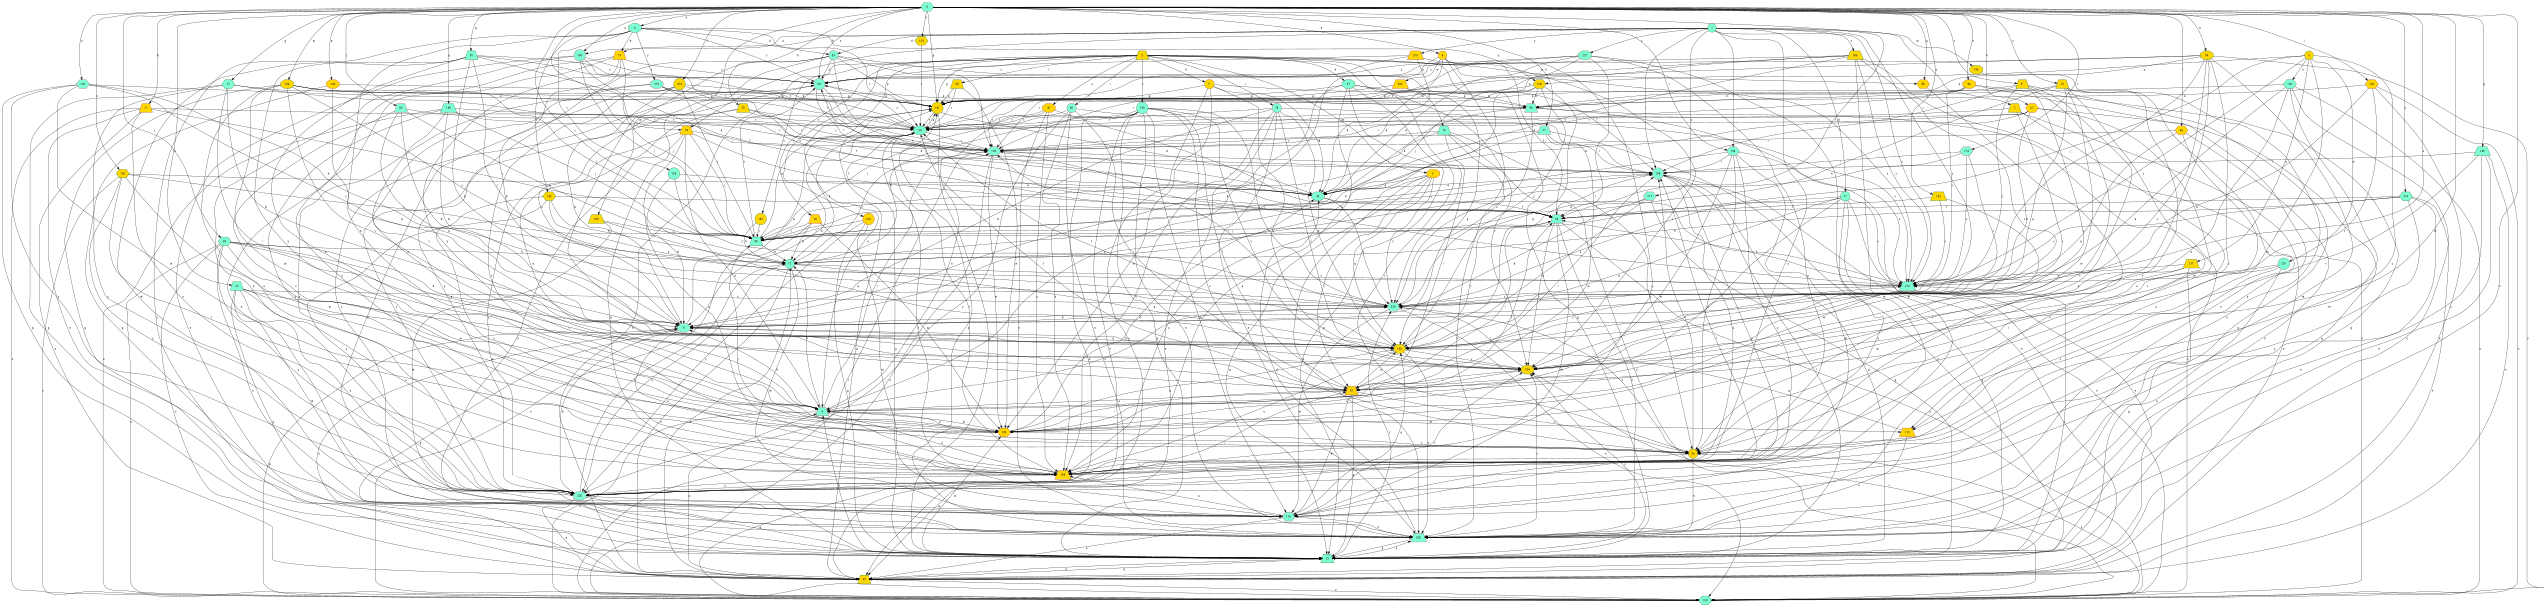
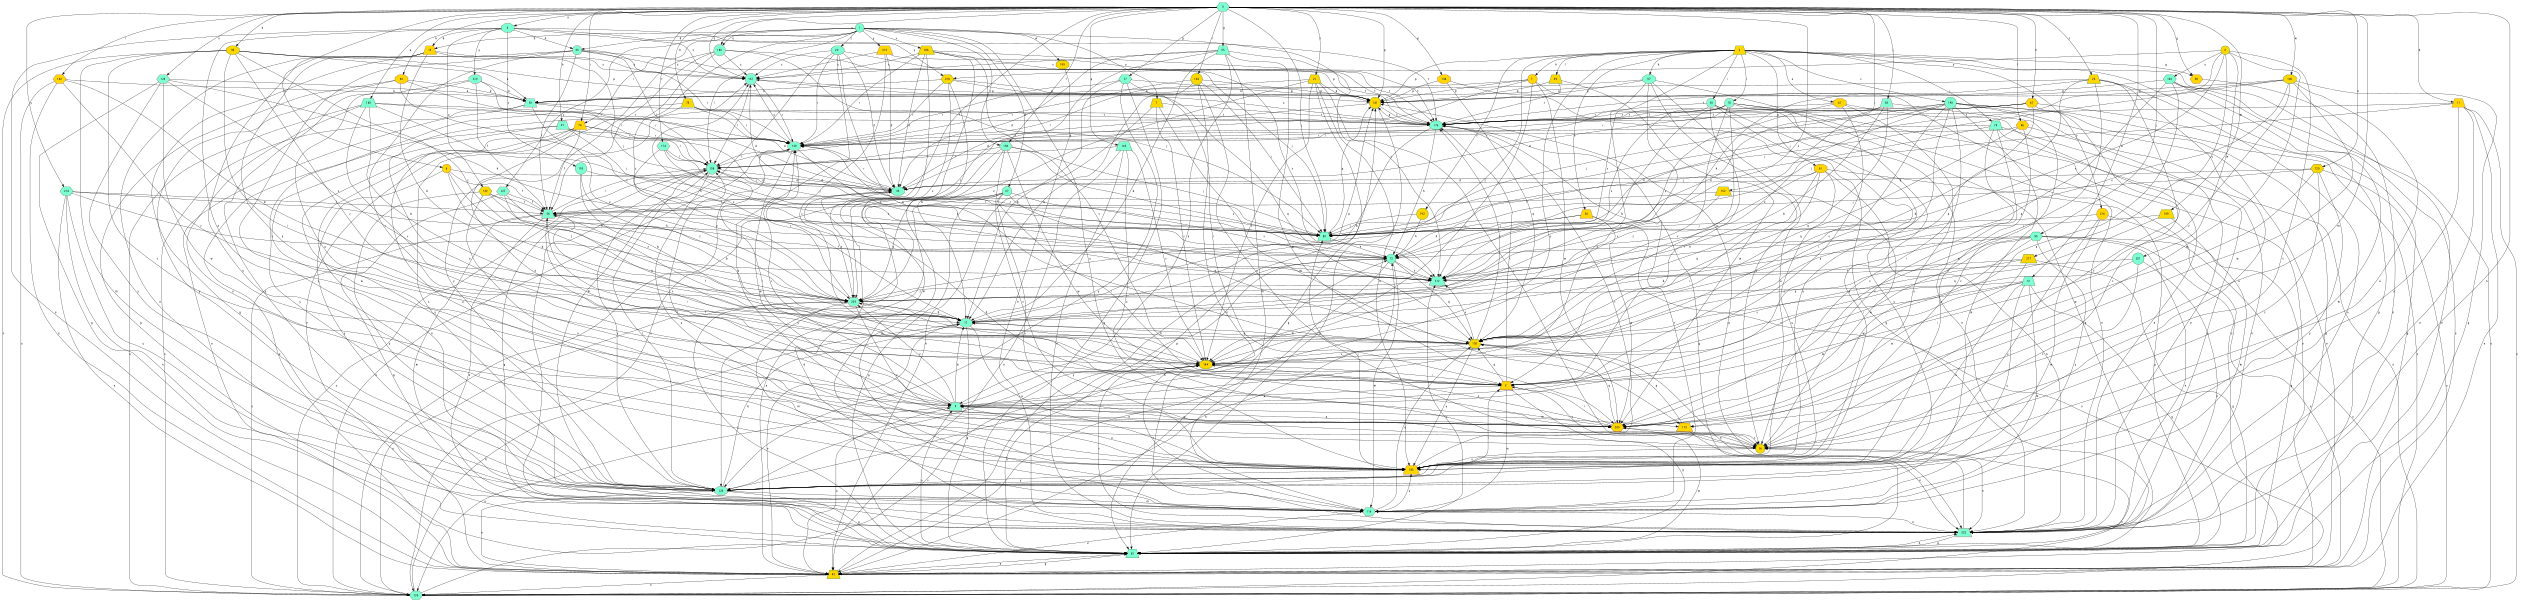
node "123": removed
node "202": removed
